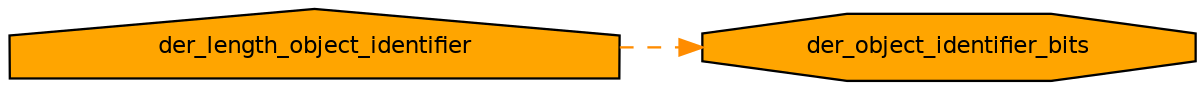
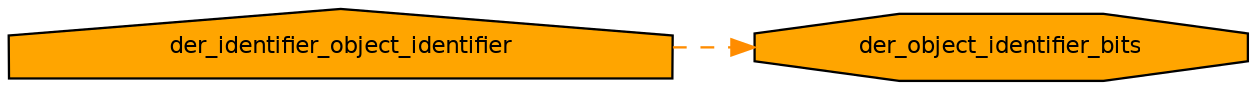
node "der_length_object_identifier": label "der_length_object_identifier" -> "der_identifier_object_identifier"
